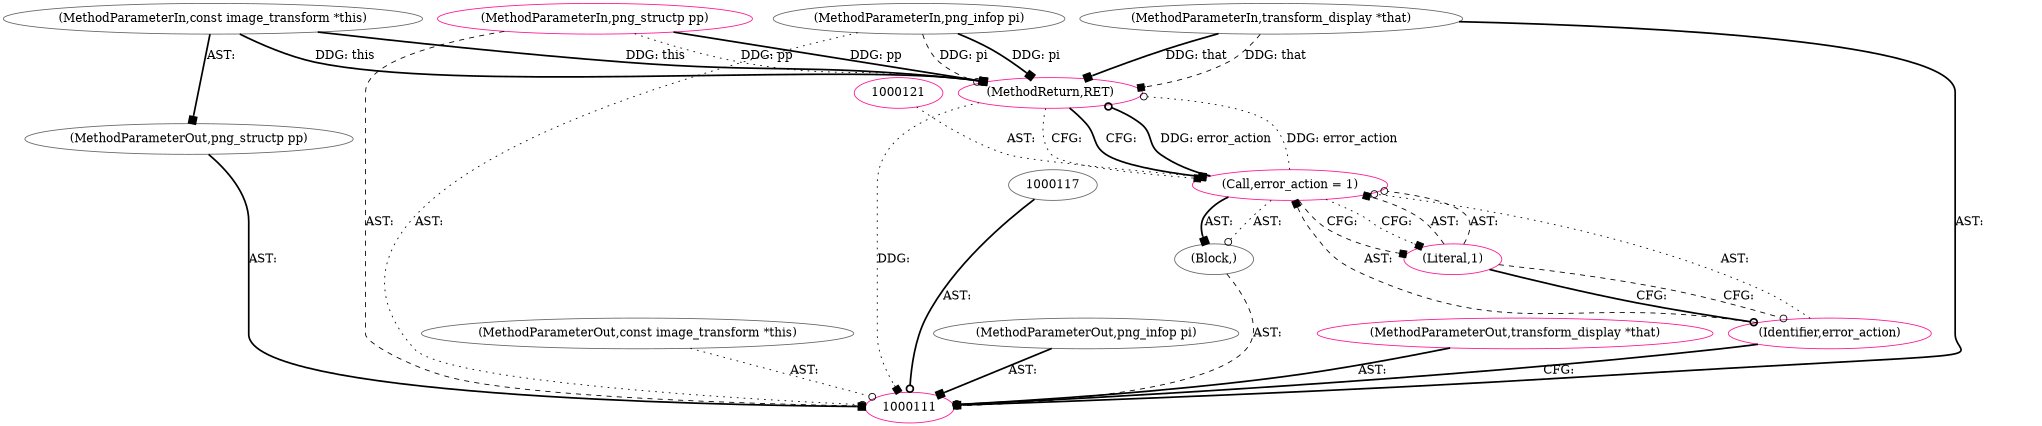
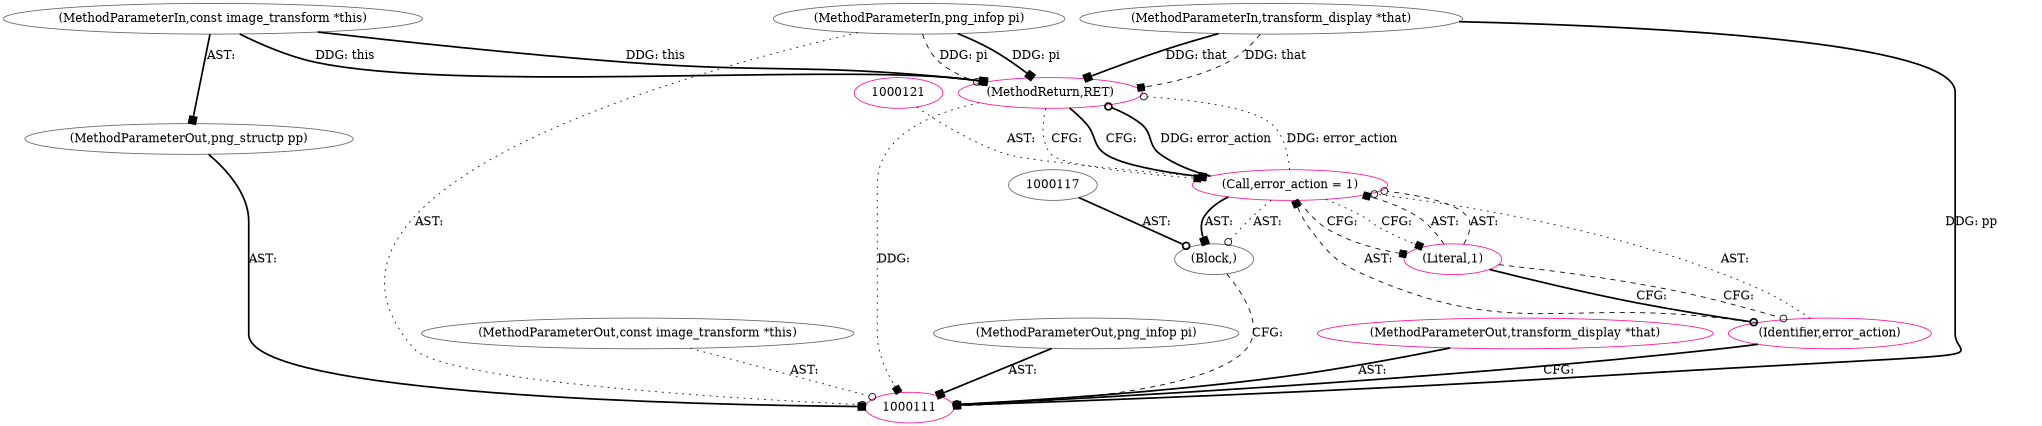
node "(MethodParameterIn,png_structp pp)": removed
edge "(MethodParameterIn,transform_display *that)" -> "1000111": label "AST: " -> "DDG: pp"
edge "1000117" -> "1000111": now "1000117" -> "(Block,)"
edge "(Block,)" -> "1000111": label "AST: " -> "CFG: "
